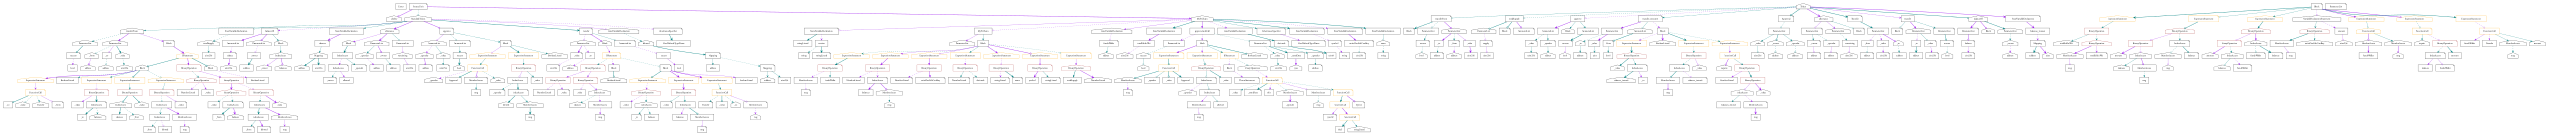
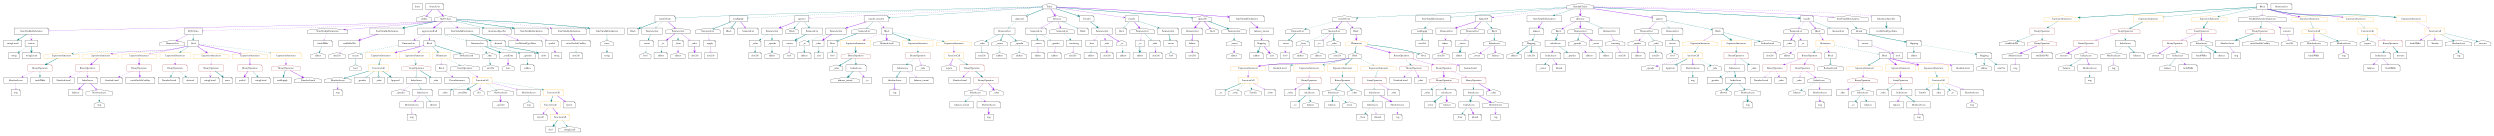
edge "SourceUnit" -> "StandardToken": removed
node "this": shape box -> house
